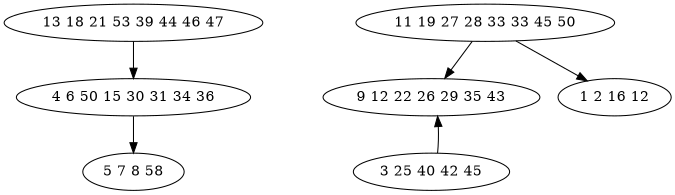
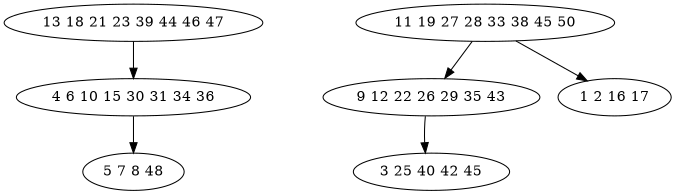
node "13 18 21 53 39 44 46 47": label "13 18 21 53 39 44 46 47" -> "13 18 21 23 39 44 46 47"
node "11 19 27 28 33 33 45 50": label "11 19 27 28 33 33 45 50" -> "11 19 27 28 33 38 45 50"
node "4 6 50 15 30 31 34 36": label "4 6 50 15 30 31 34 36" -> "4 6 10 15 30 31 34 36"
node "1 2 16 12": label "1 2 16 12" -> "1 2 16 17"
edge "3 25 40 42 45" -> "9 12 22 26 29 35 43": reversed
node "5 7 8 58": label "5 7 8 58" -> "5 7 8 48"
